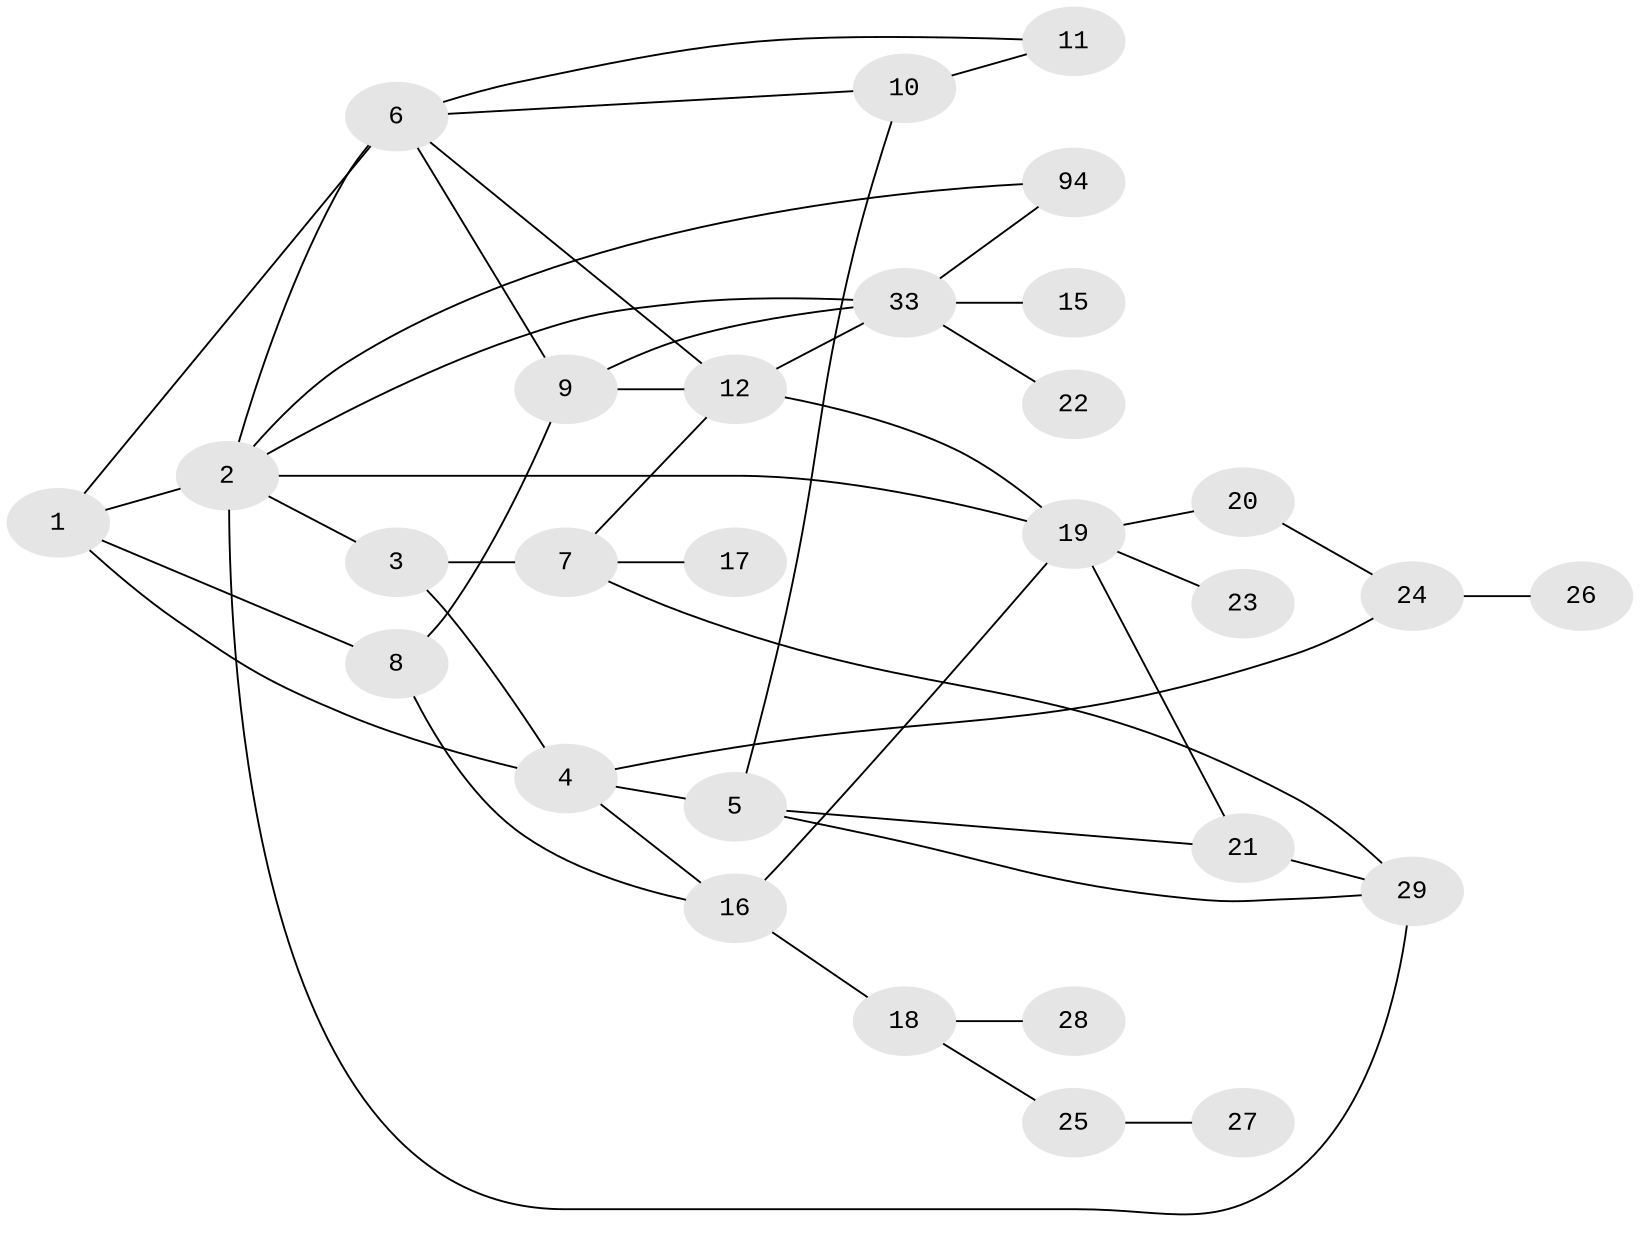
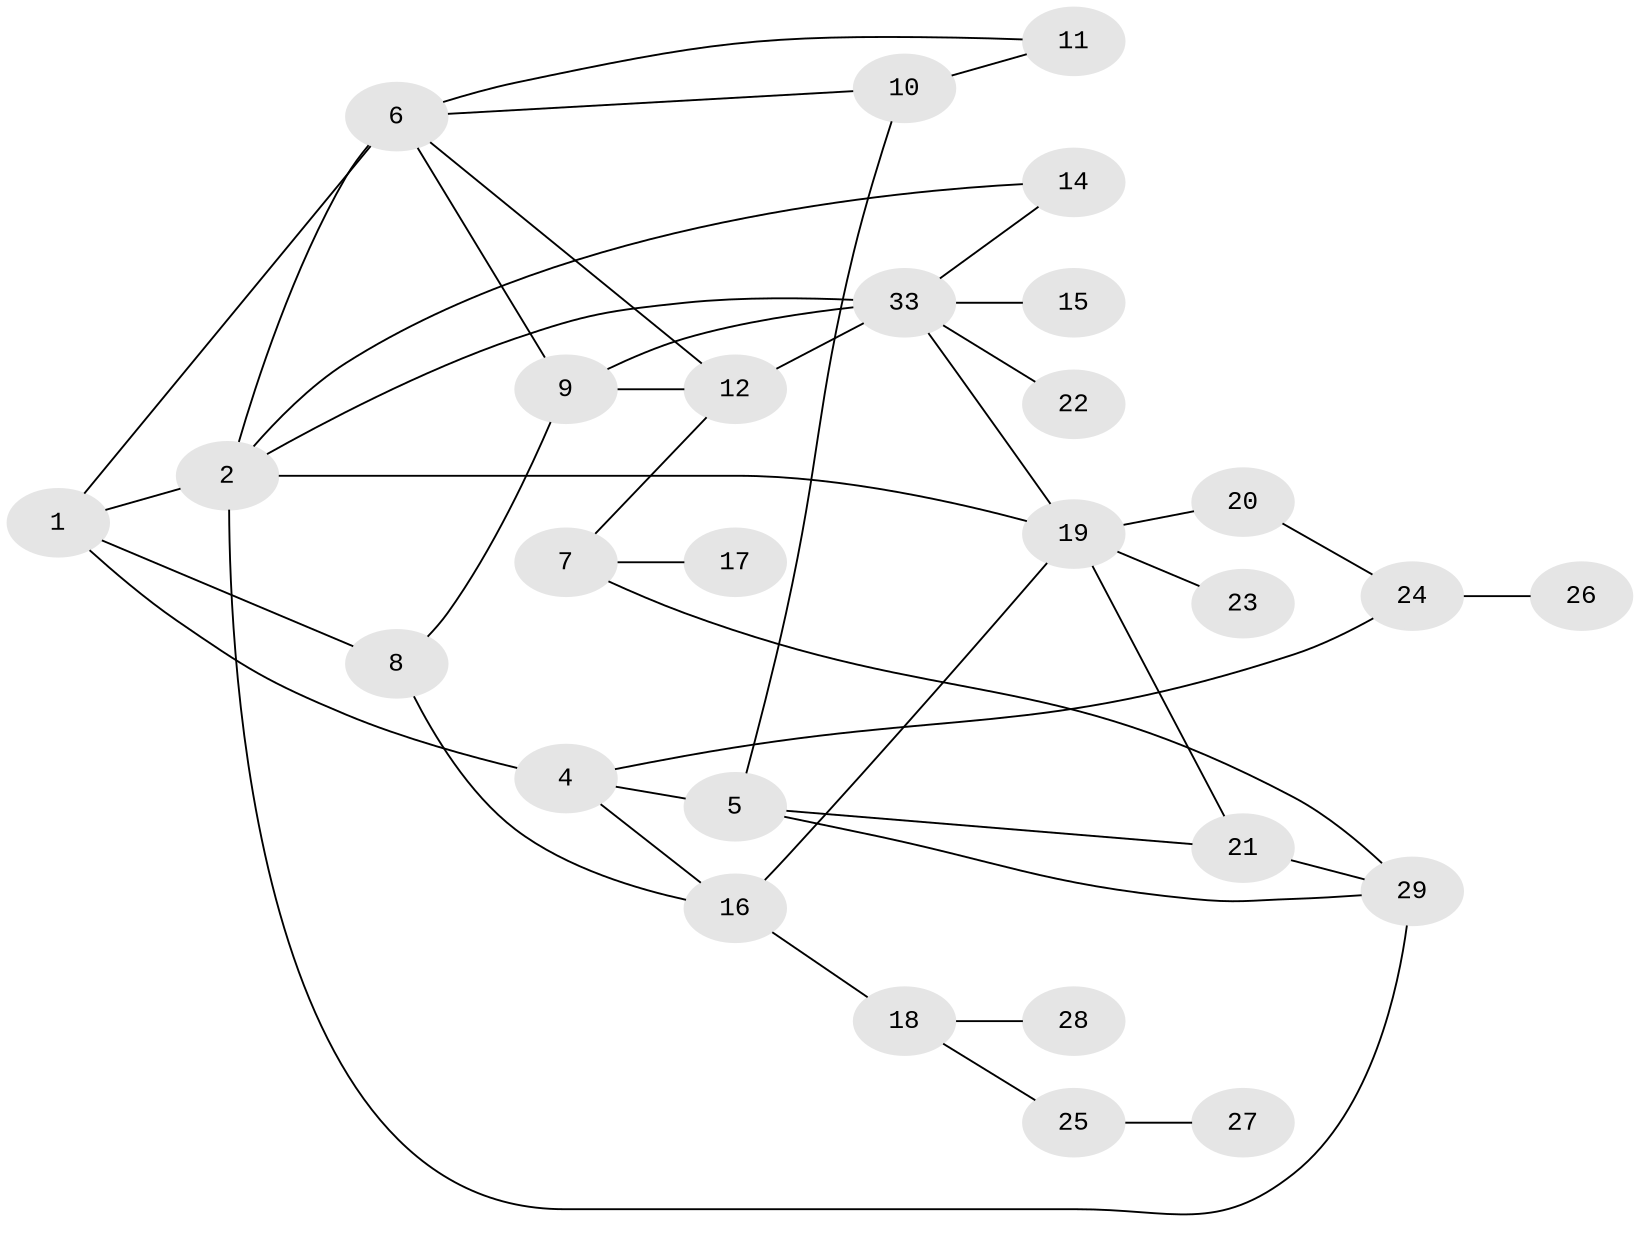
node "94": label "94" -> "14"
edge "12" -- "19": now "33" -- "19"
node "3": removed
